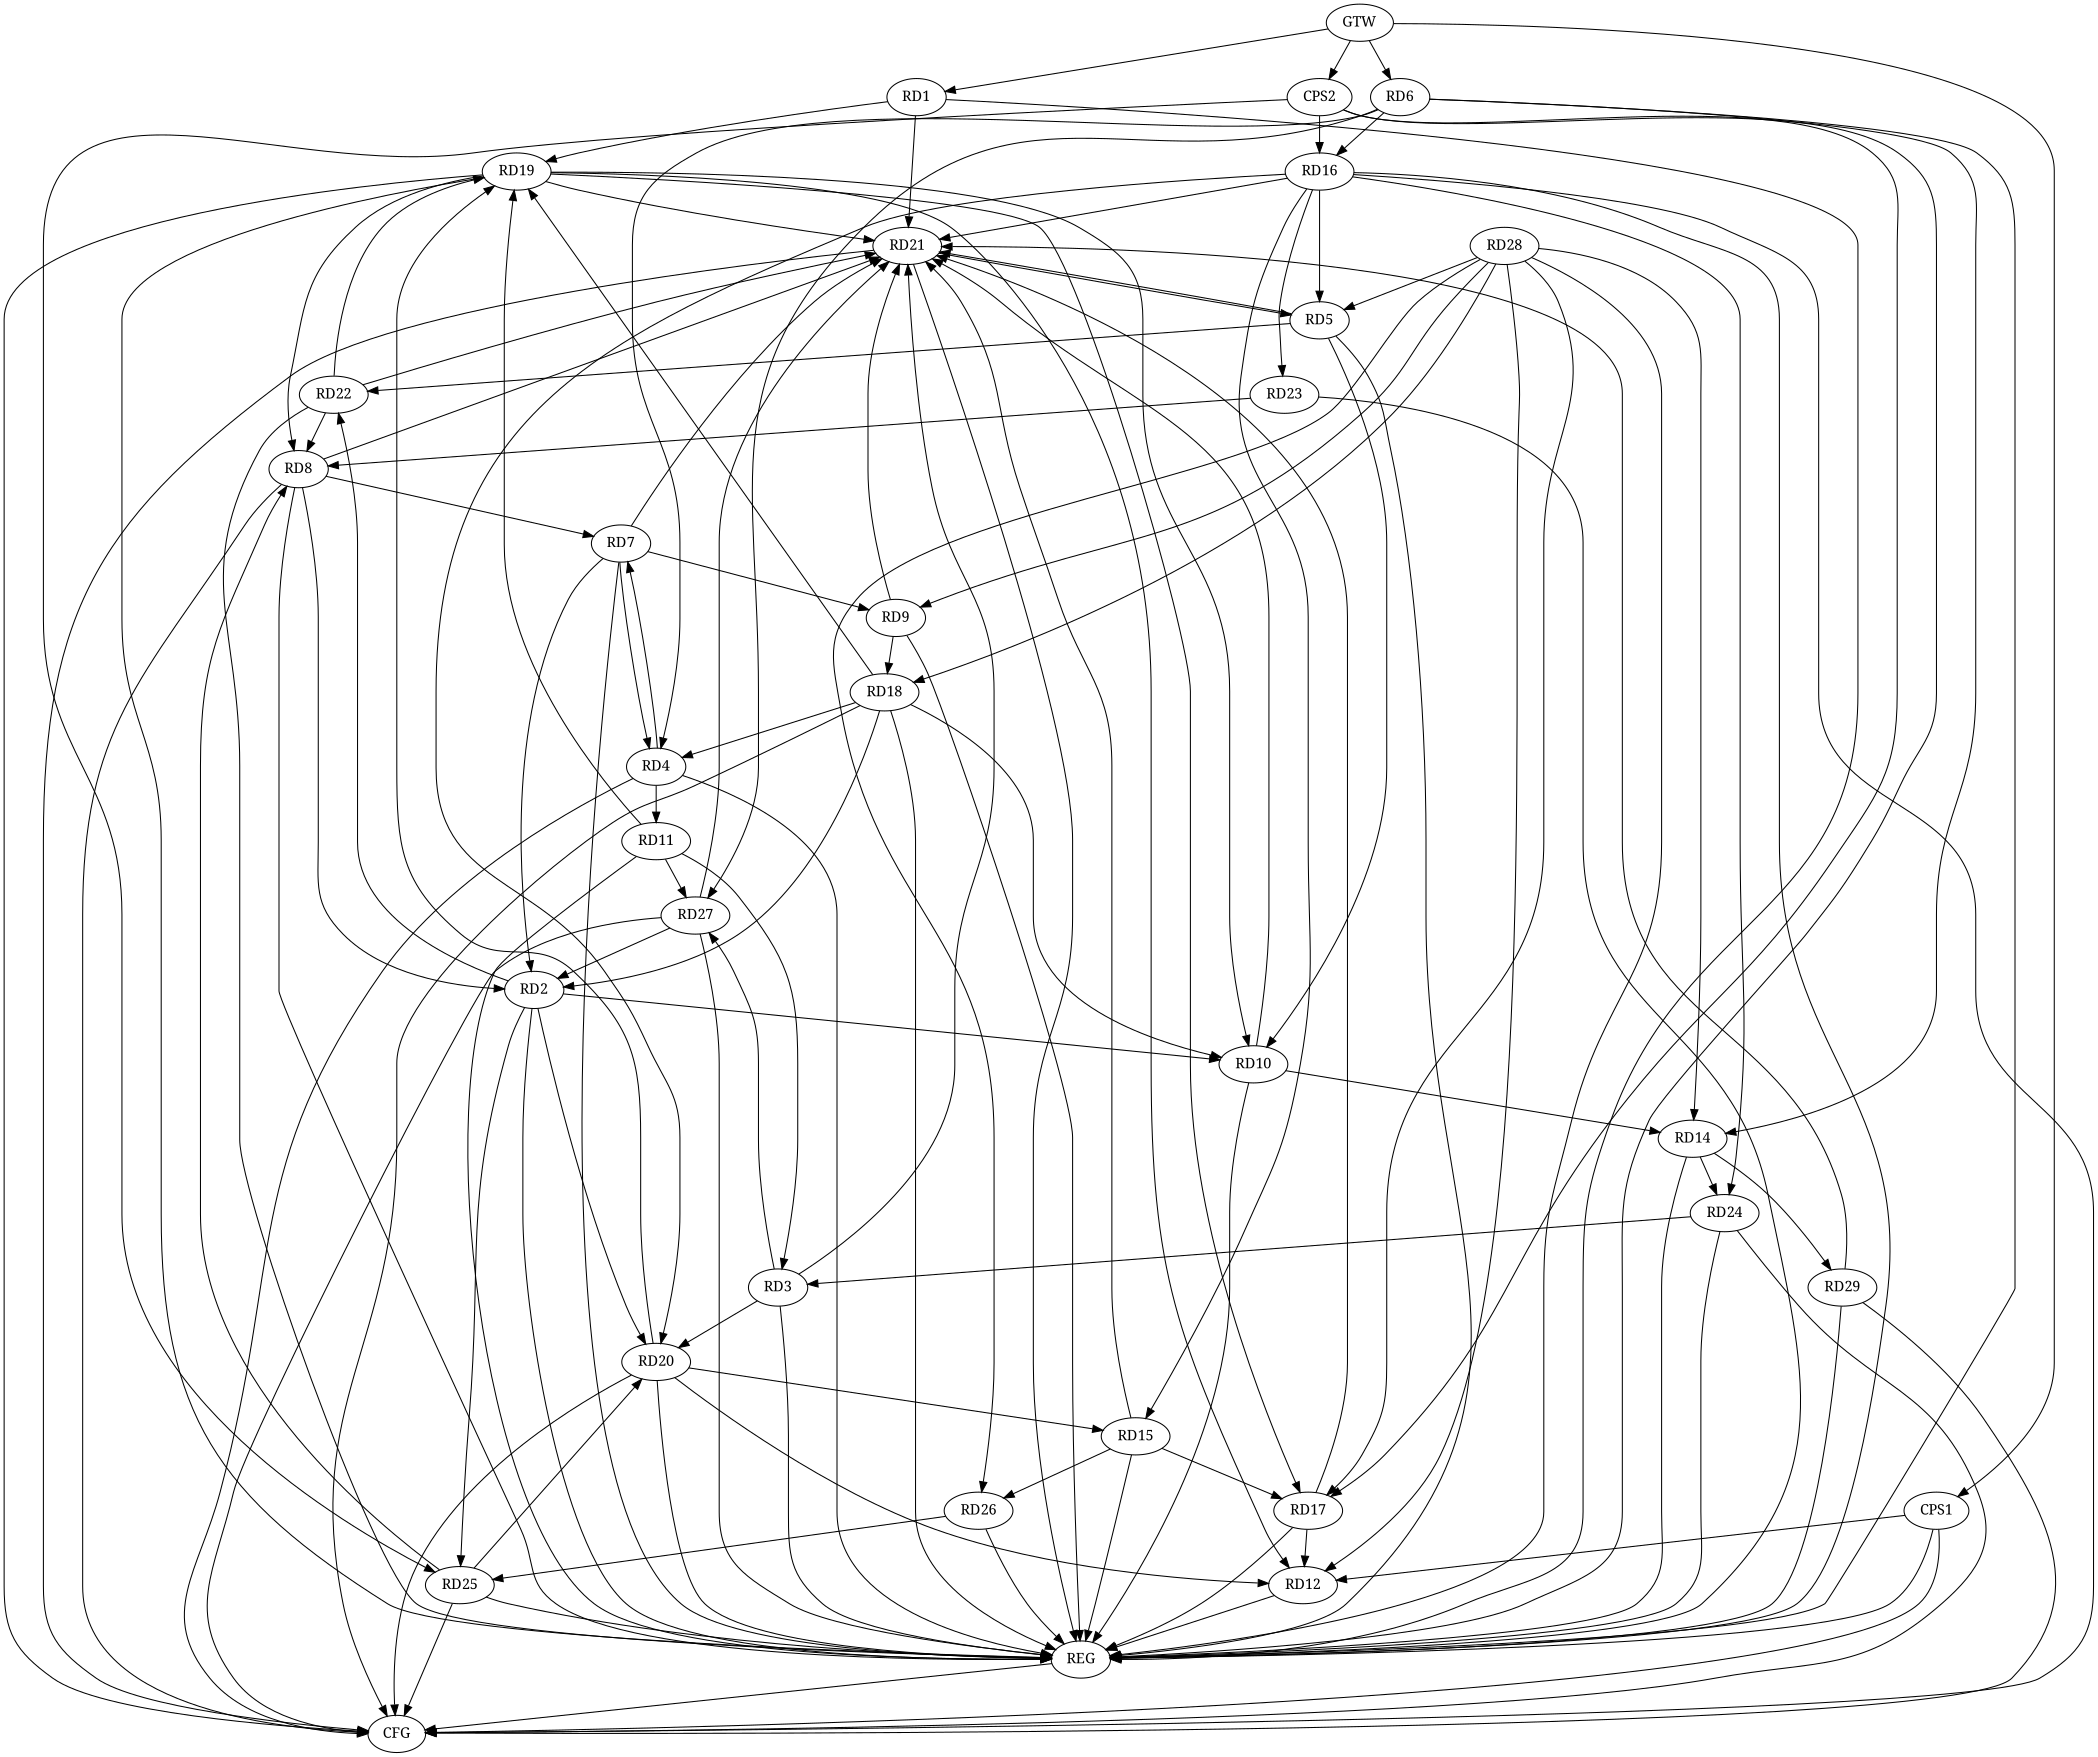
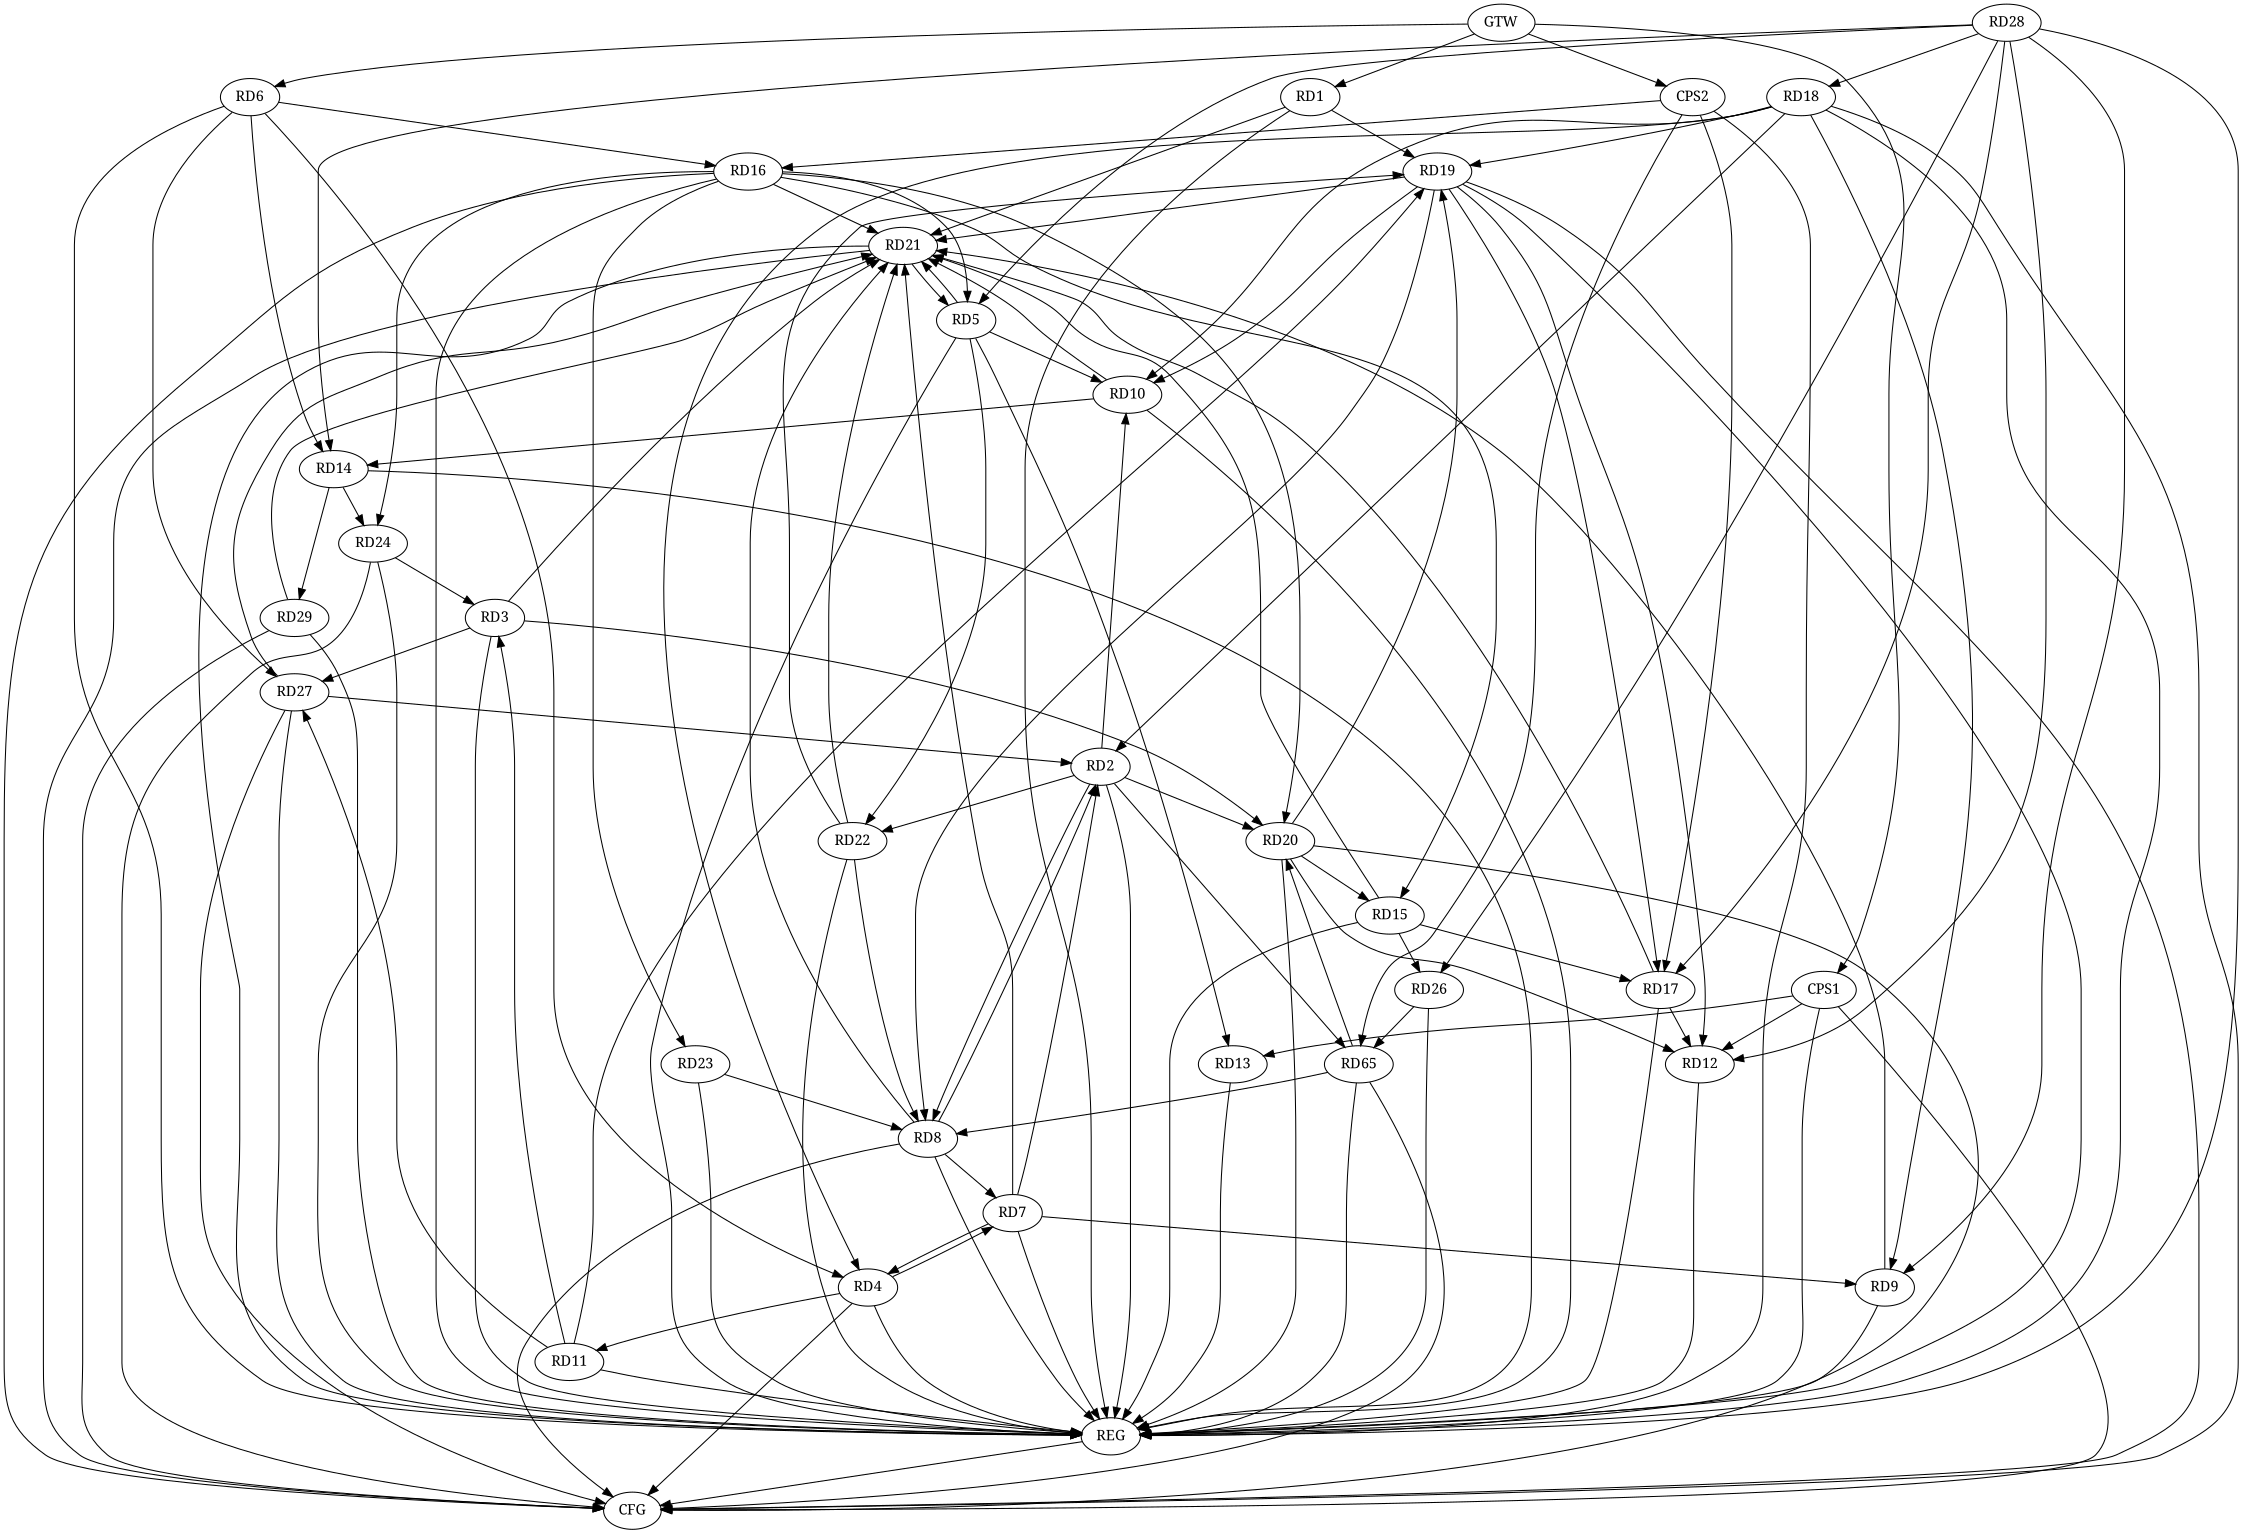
edge "RD9" -> "RD18": reversed
edge "RD2" -> "RD8": added
node "RD13": added
node "RD25": label "RD25" -> "RD65"
